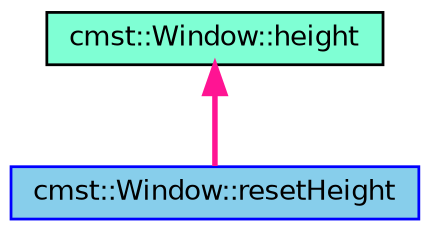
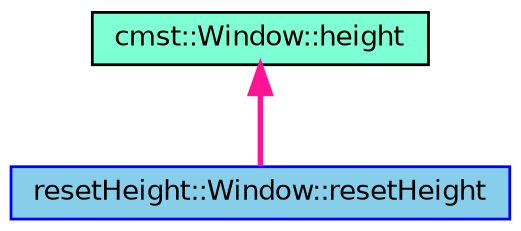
node "cmst::Window::resetHeight": label "cmst::Window::resetHeight" -> "resetHeight::Window::resetHeight"
